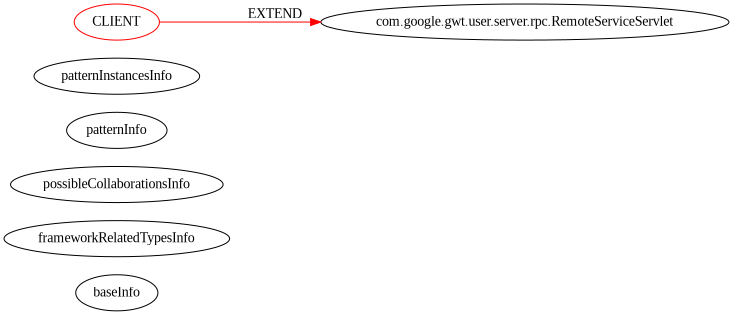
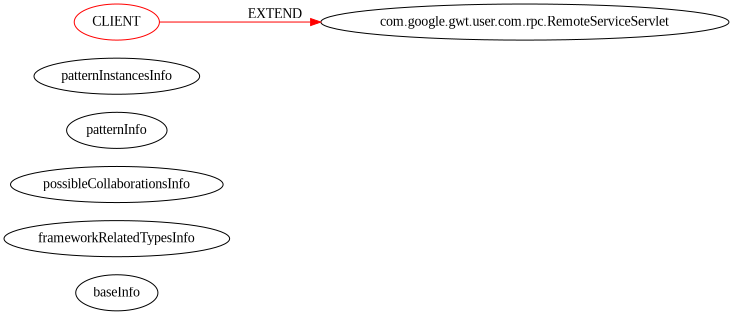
node "com.google.gwt.user.server.rpc.RemoteServiceServlet": label "com.google.gwt.user.server.rpc.RemoteServiceServlet" -> "com.google.gwt.user.com.rpc.RemoteServiceServlet"
